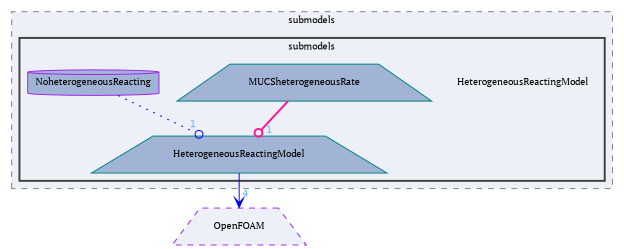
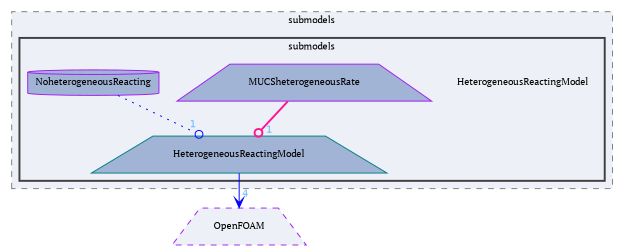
node "MUCSheterogeneousRate": color teal -> purple
